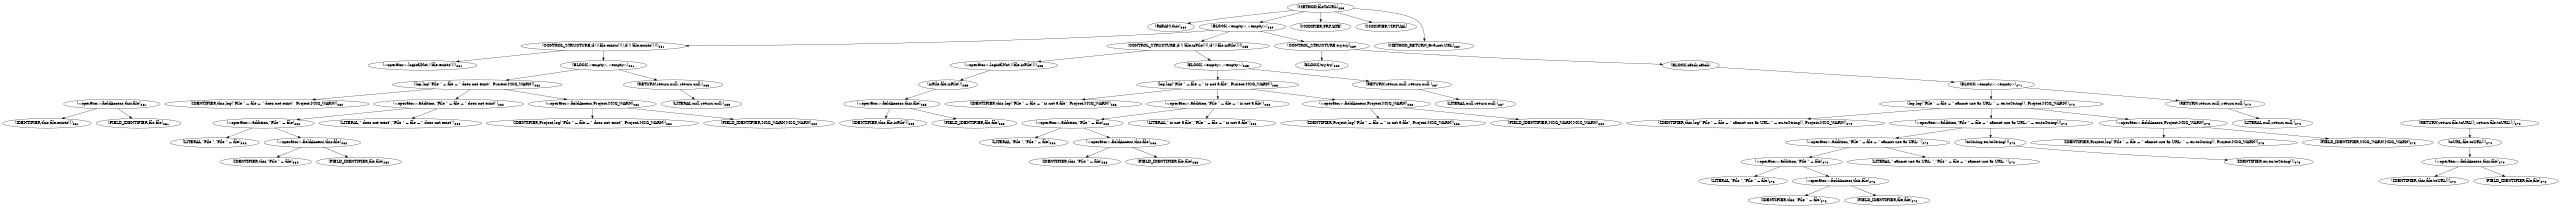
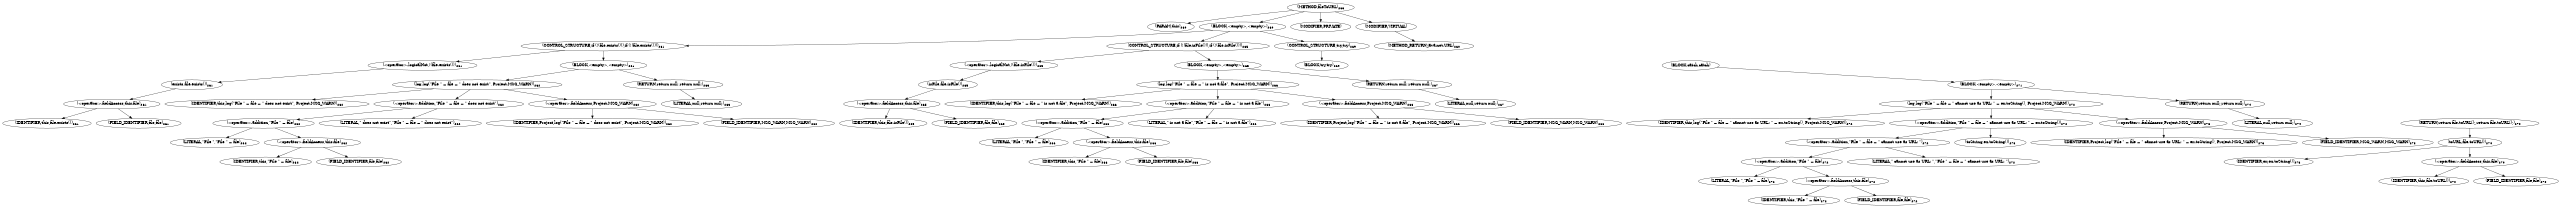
edge "(METHOD,fileToURL)" -> "(METHOD_RETURN,java.net.URL)": now "(MODIFIER,VIRTUAL)" -> "(METHOD_RETURN,java.net.URL)"
edge "(CONTROL_STRUCTURE,try,try)" -> "(BLOCK,catch,catch)": removed
node "(exists,file.exists())": added
edge "(toString,ex.toString())" -> "(IDENTIFIER,ex,ex.toString())": now "(toURL,file.toURL())" -> "(IDENTIFIER,ex,ex.toString())"
